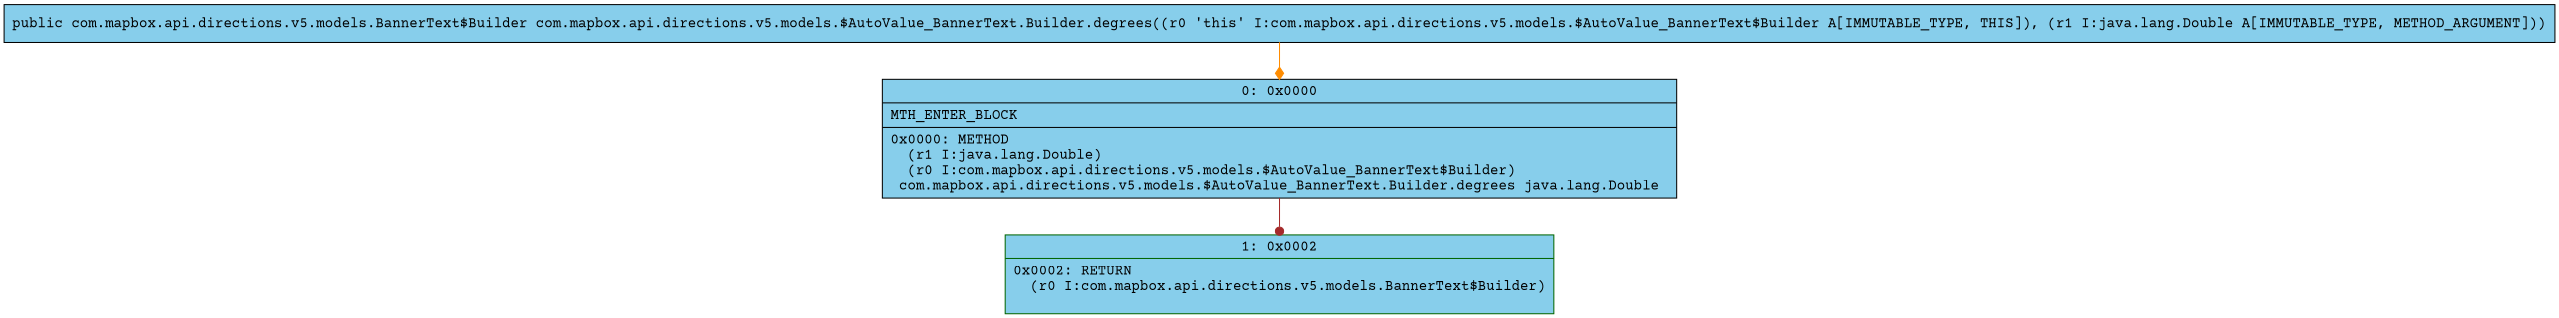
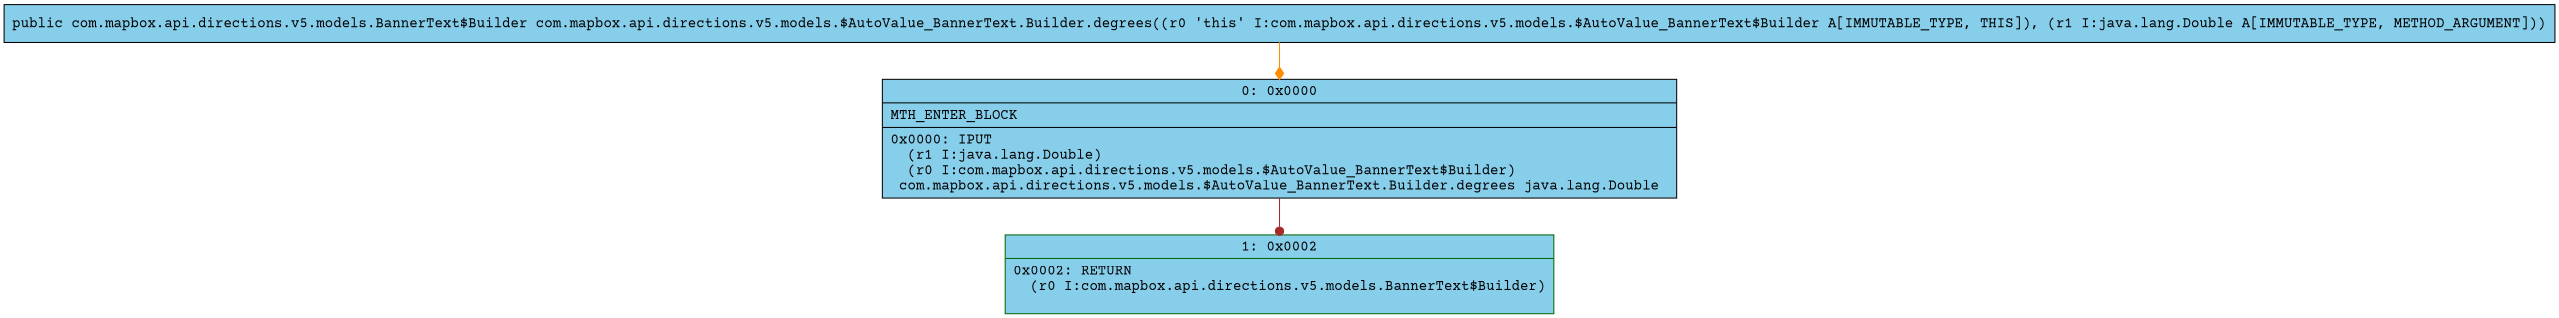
node "0: 0x0000": text "0x0000: METHOD" -> "0x0000: IPUT"
